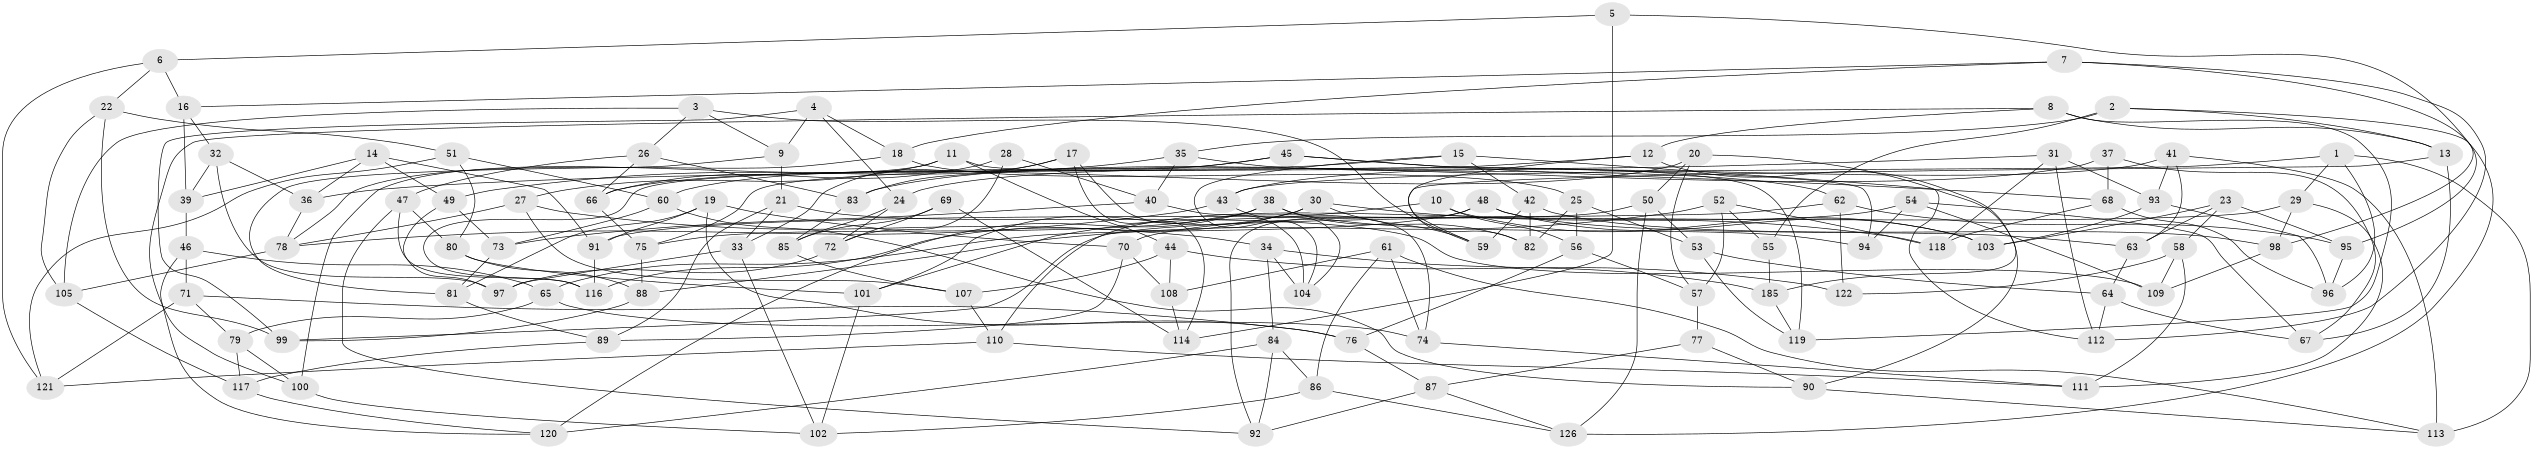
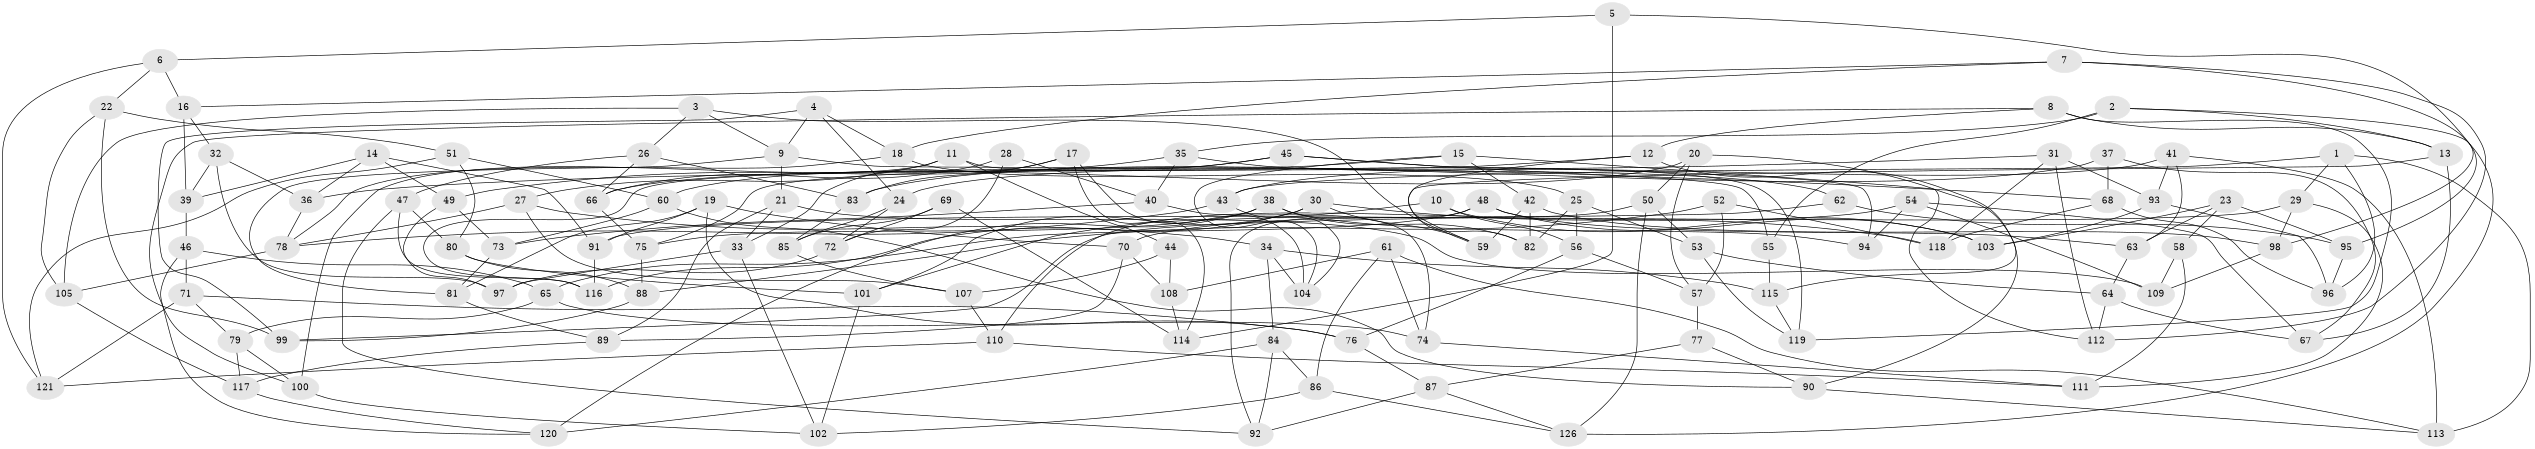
edge "52" -- "55": now "9" -- "55"
node "185": label "185" -> "115"
node "122": removed
